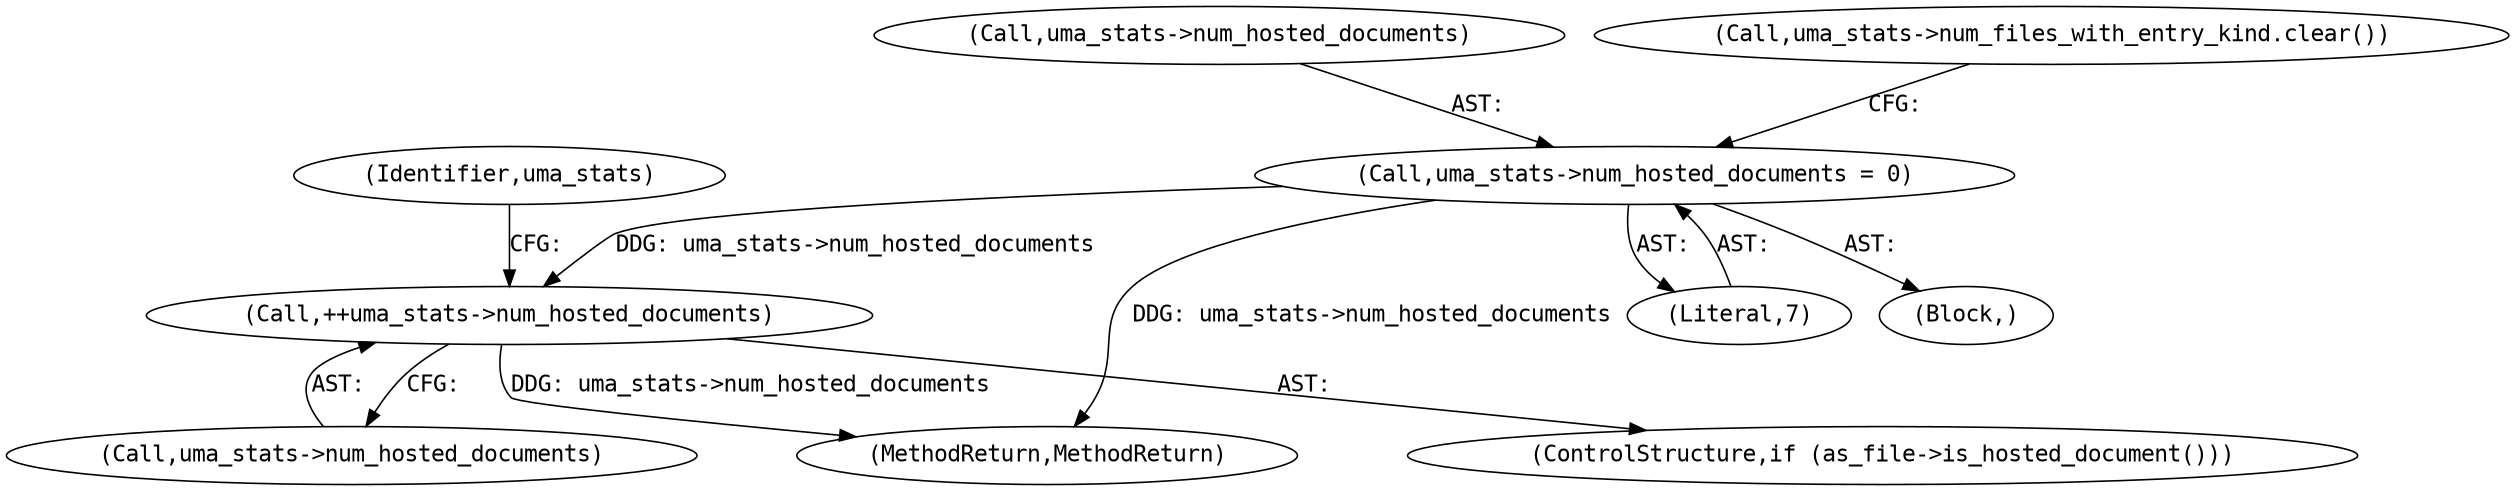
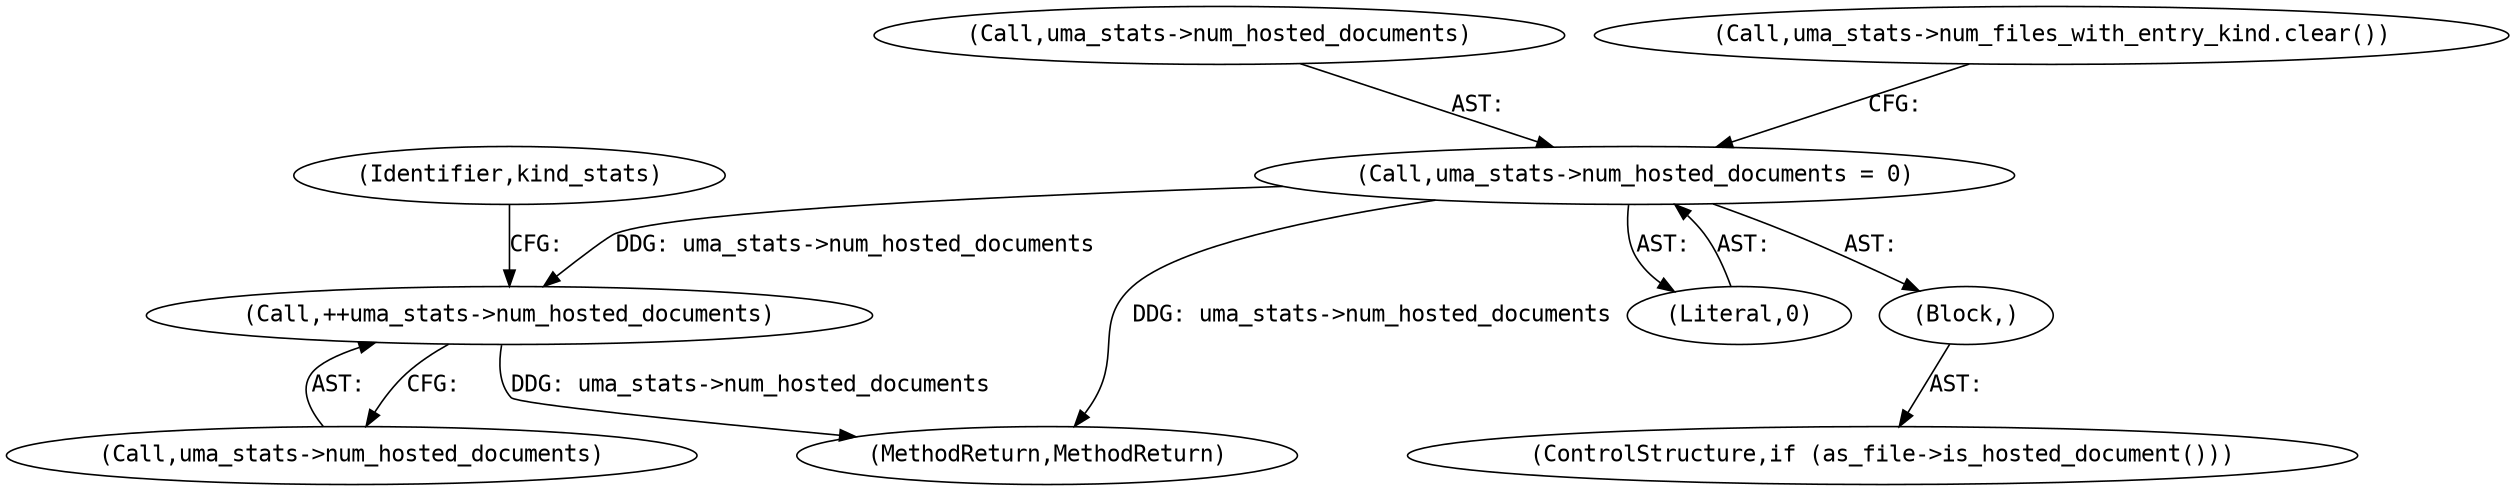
node "(Identifier,uma_stats)": label "(Identifier,uma_stats)" -> "(Identifier,kind_stats)"
node "(Literal,7)": label "(Literal,7)" -> "(Literal,0)"
edge "(Call,++uma_stats->num_hosted_documents)" -> "(ControlStructure,if (as_file->is_hosted_document()))": now "(Block,)" -> "(ControlStructure,if (as_file->is_hosted_document()))"
